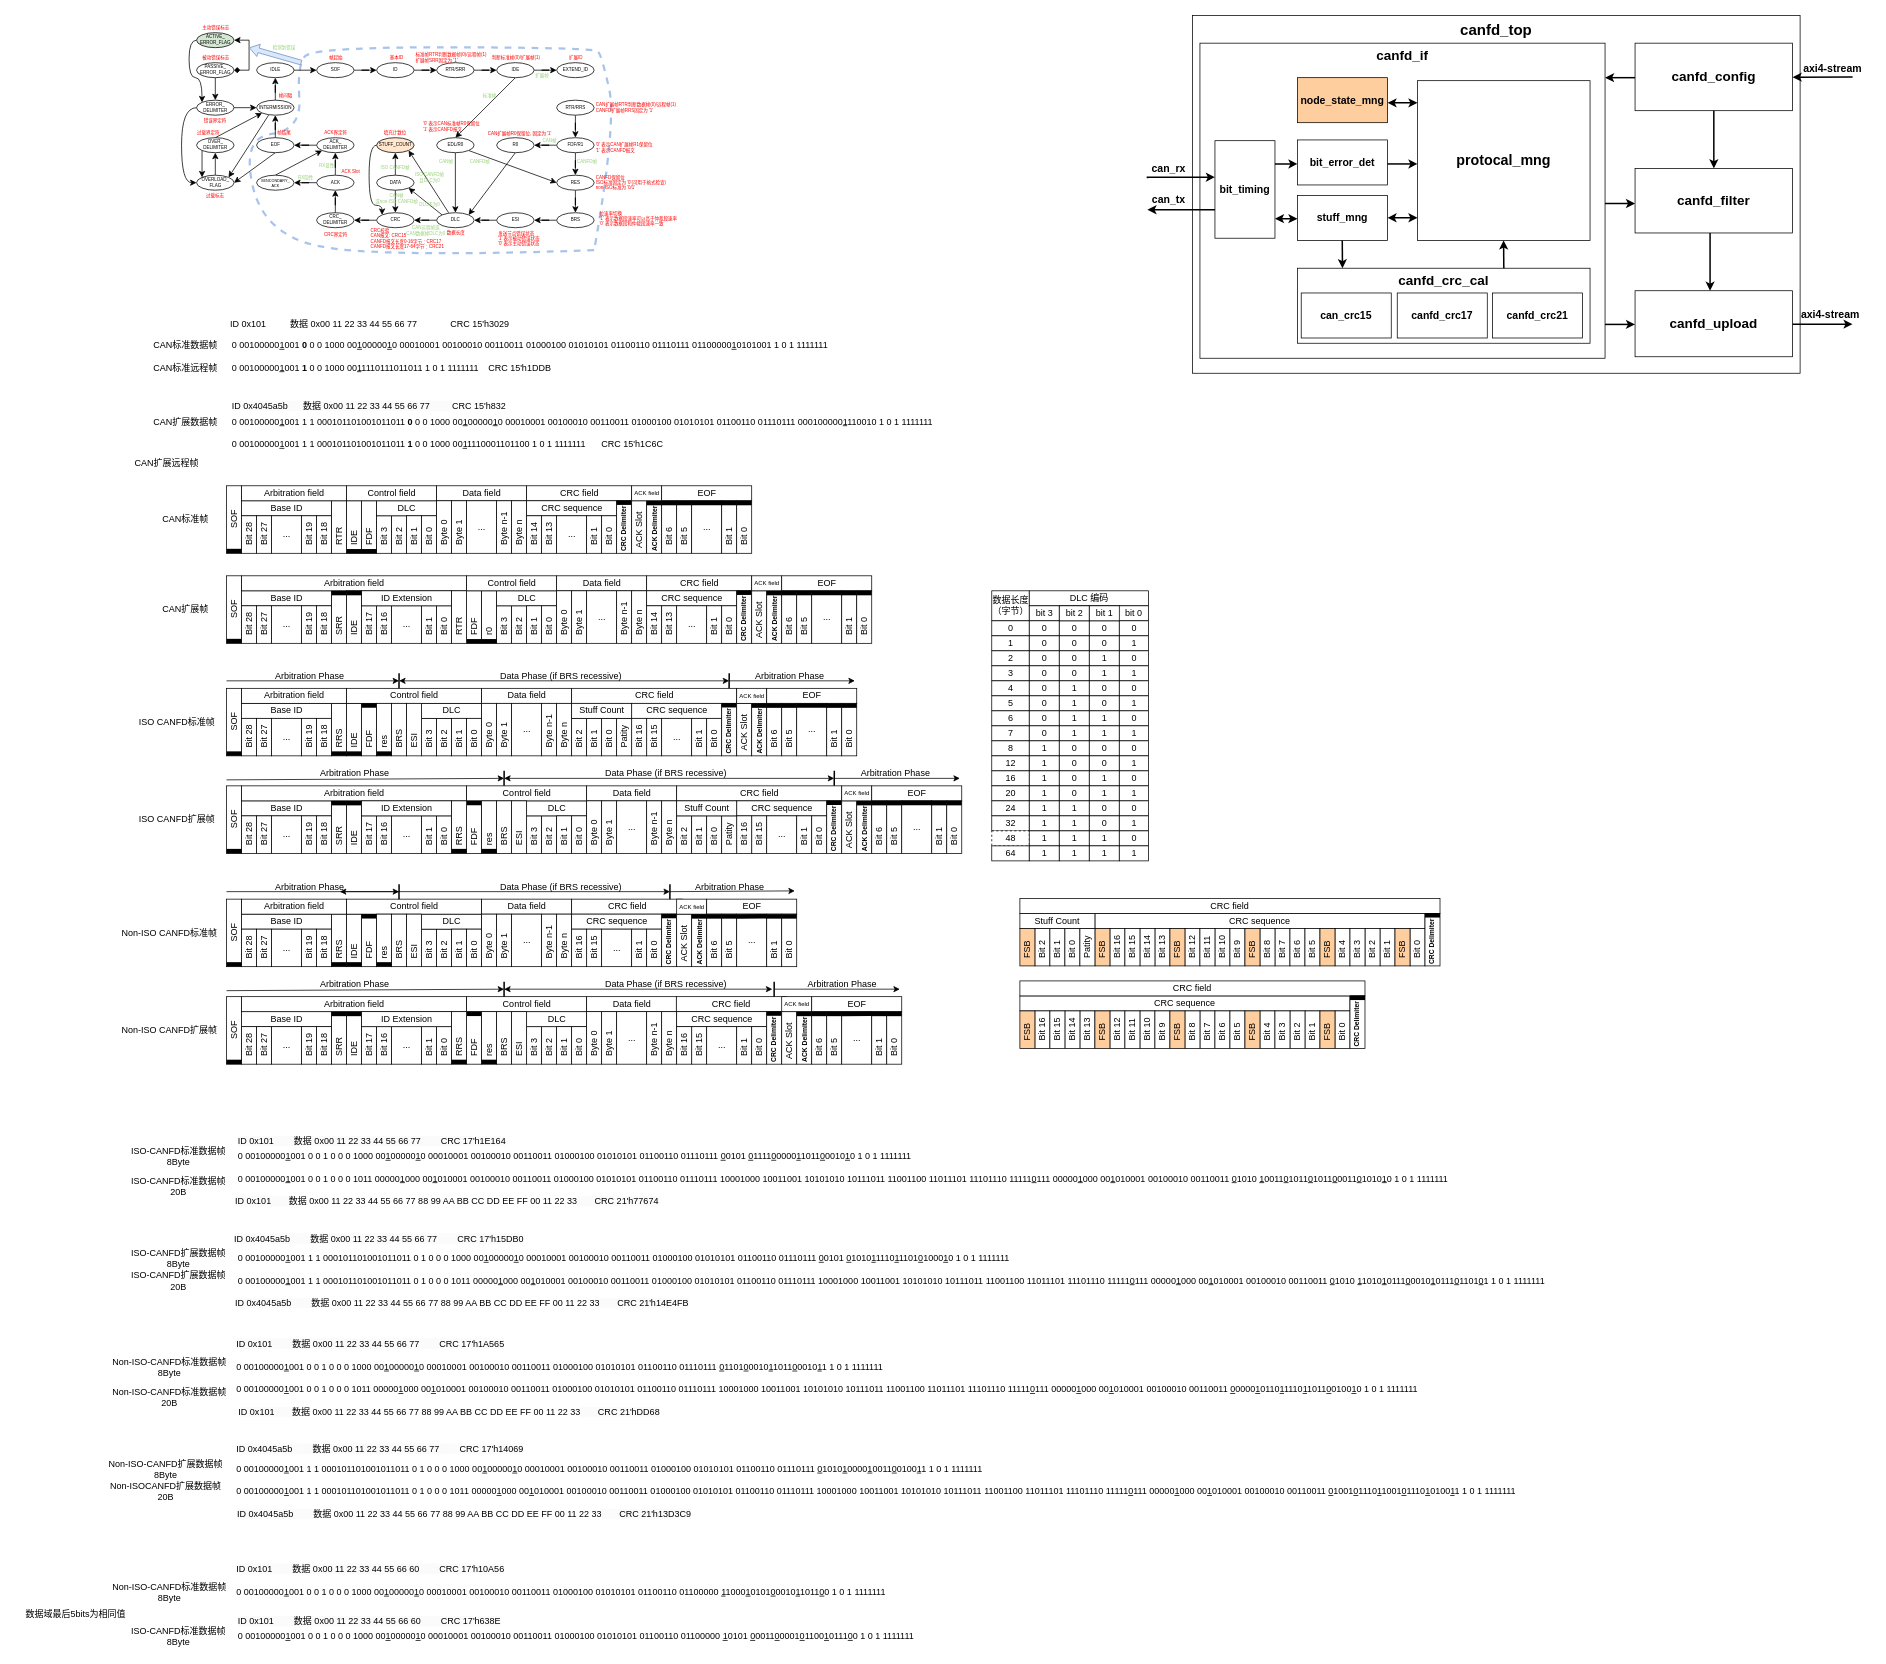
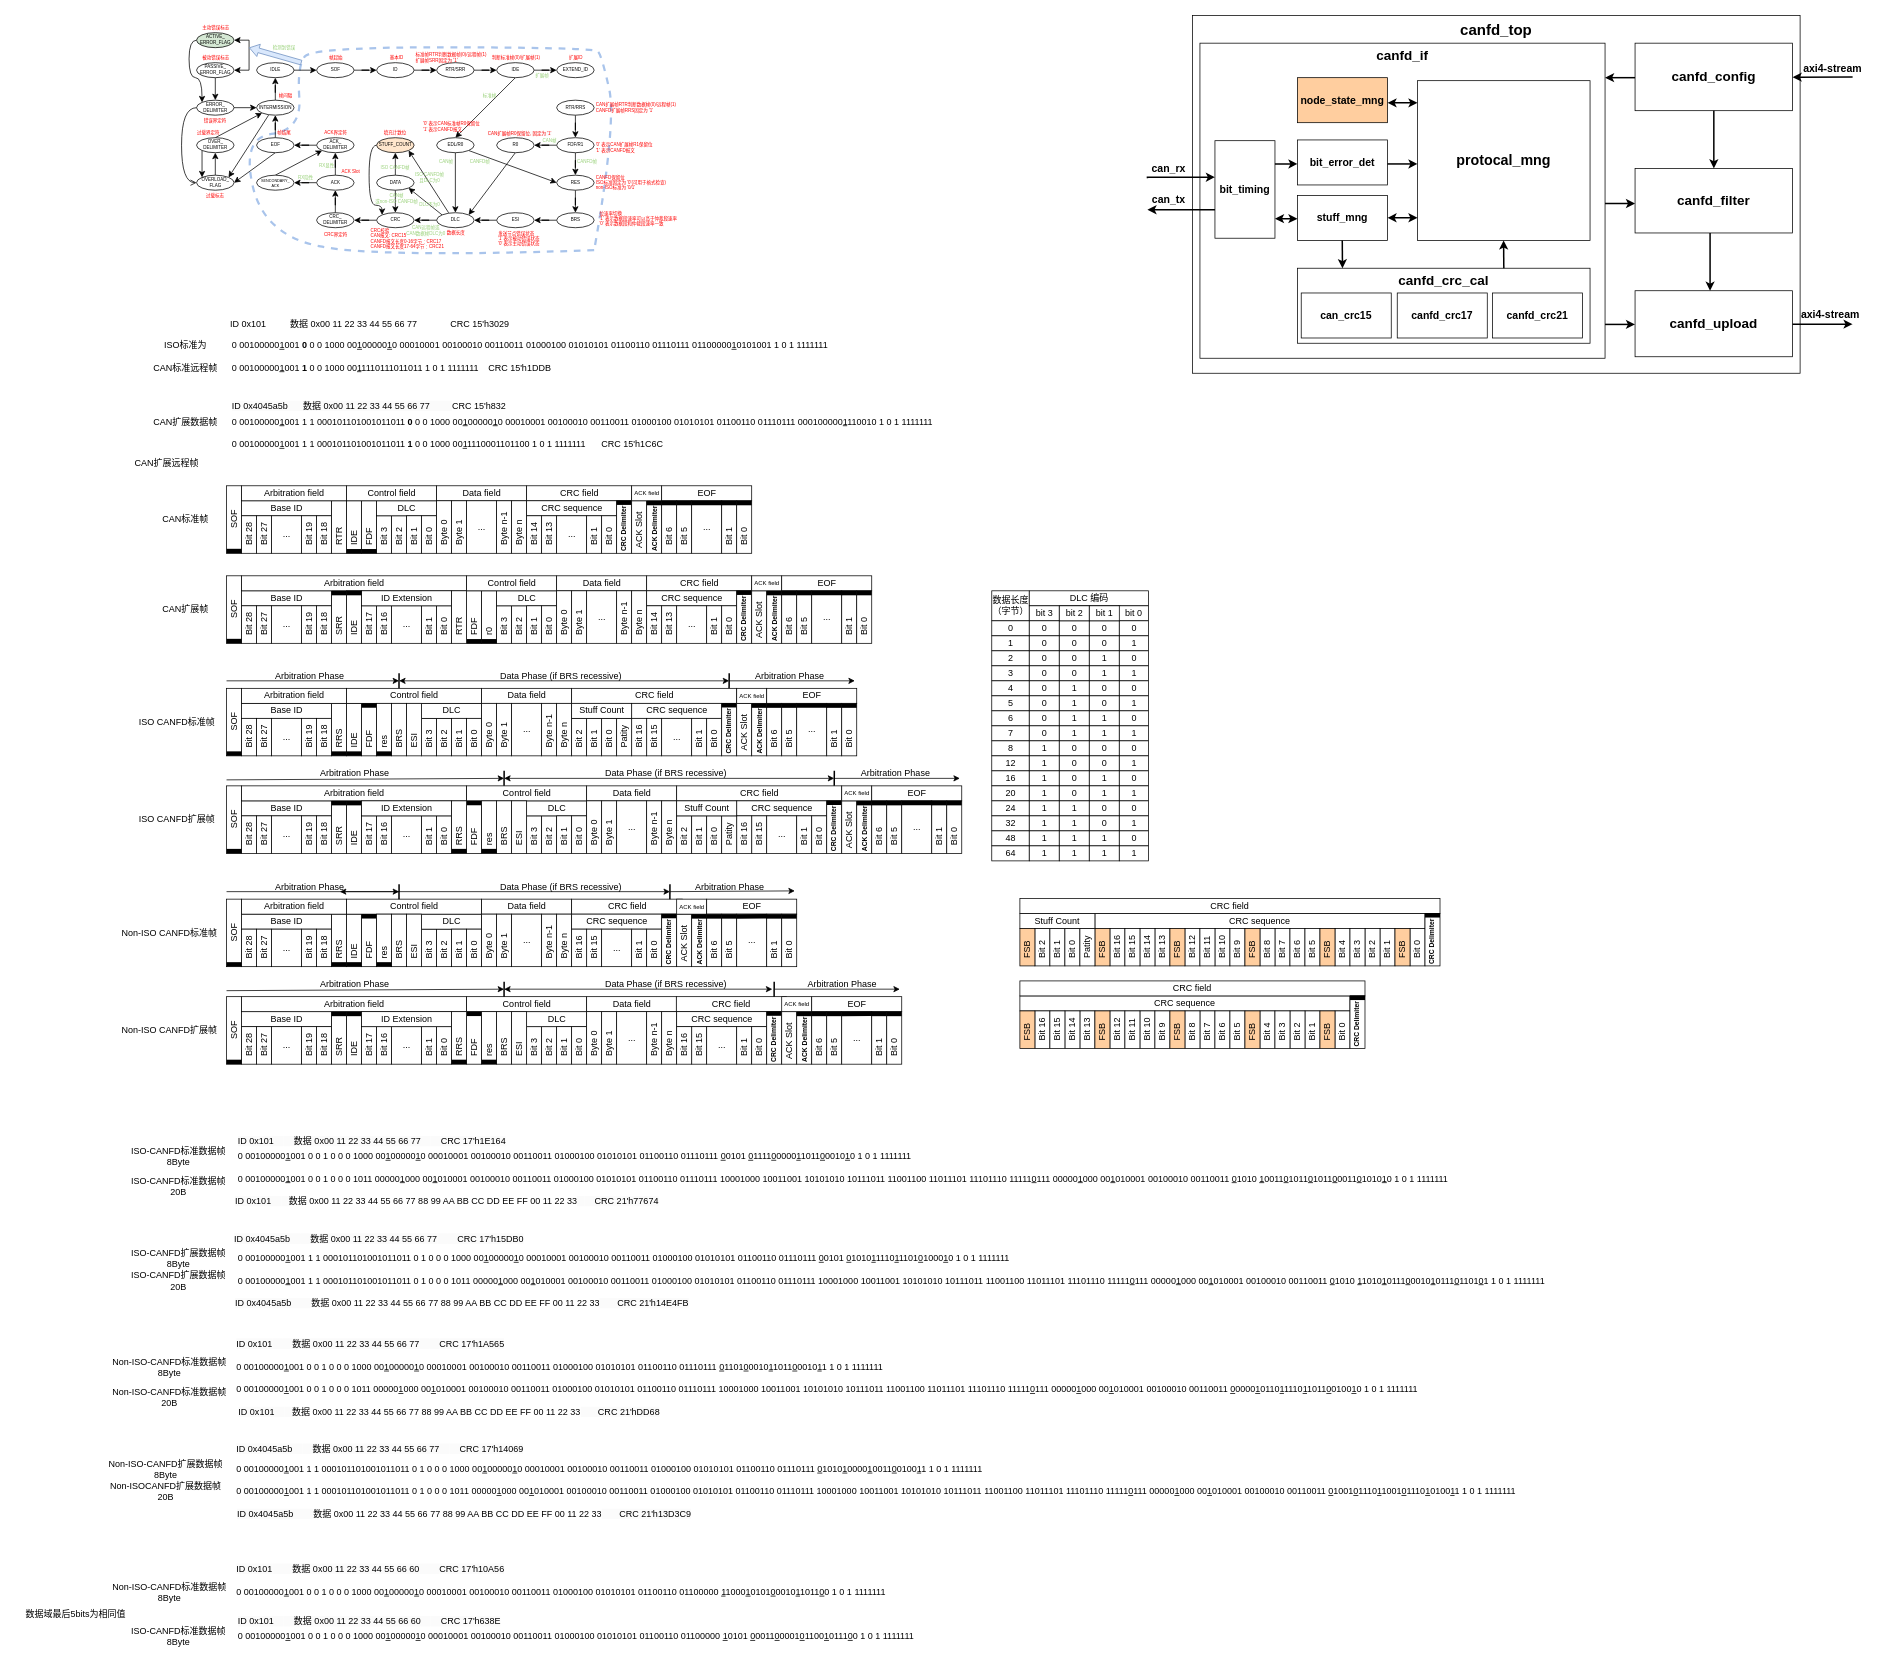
edge "ACTIVE_ ERROR_FLAG" -- "PASSIVE_ ERROR_FLAG": arrowhead diamond -> classic
edge "ERROR_ DELIMITER" -> "OVERLOAD_ FLAG": arrowhead classic -> open
node "CAN标准数据帧": label "CAN标准数据帧" -> "ISO标准为"
node "48": style dashed -> solid
